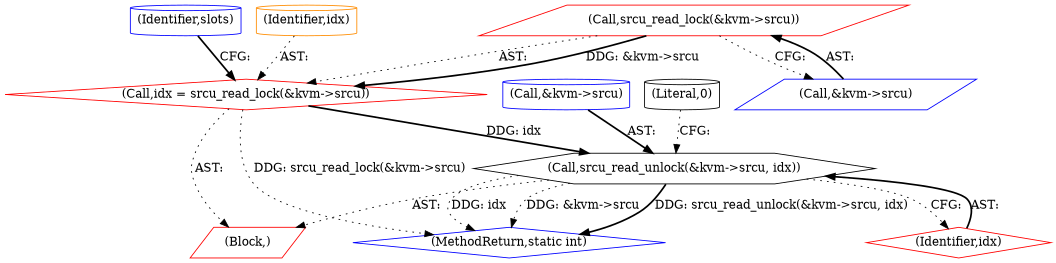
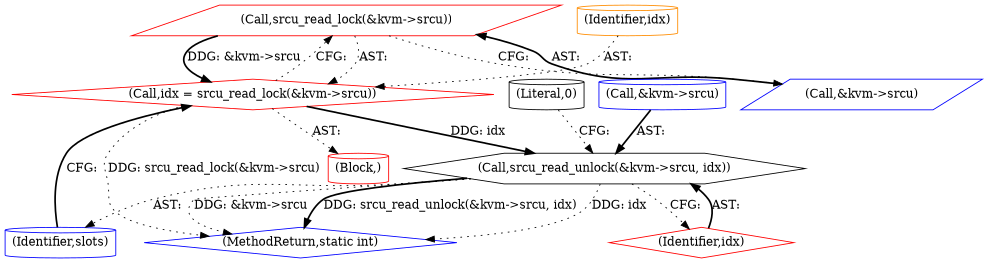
edge "(Call,idx = srcu_read_lock(&kvm->srcu))" -> "(Call,srcu_read_lock(&kvm->srcu))": added, label "CFG:"
edge "(Call,srcu_read_unlock(&kvm->srcu, idx))" -> "(Block,)": now "(Call,srcu_read_unlock(&kvm->srcu, idx))" -> "(Identifier,slots)"
node "(Block,)": shape parallelogram -> cylinder
